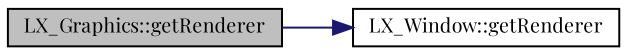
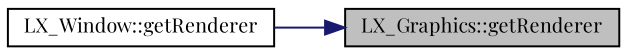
edge "LX_Graphics::getRenderer" -> "LX_Window::getRenderer": reversed
